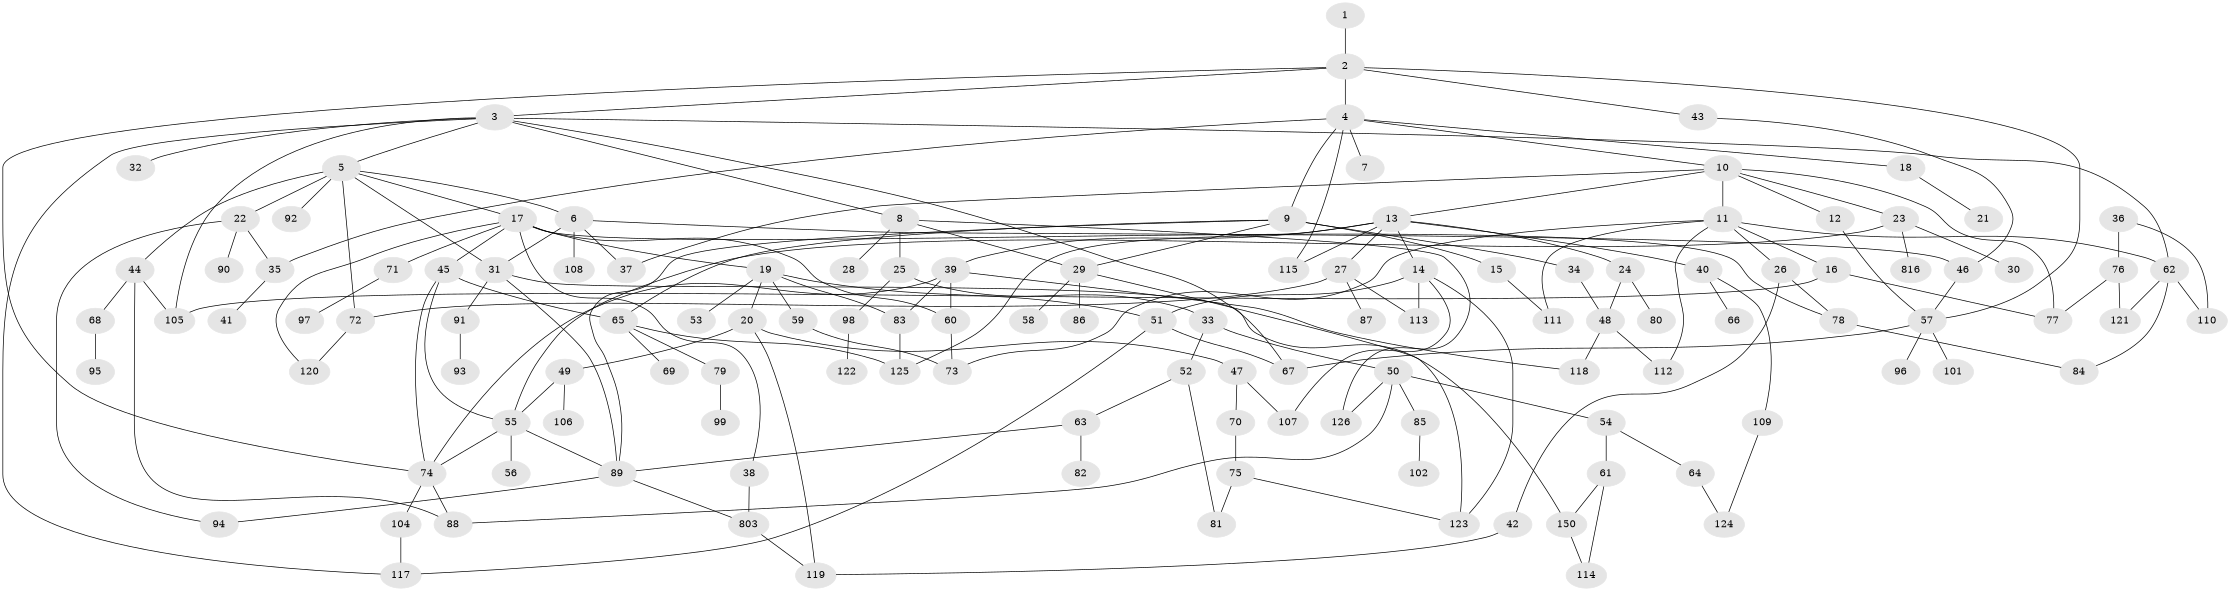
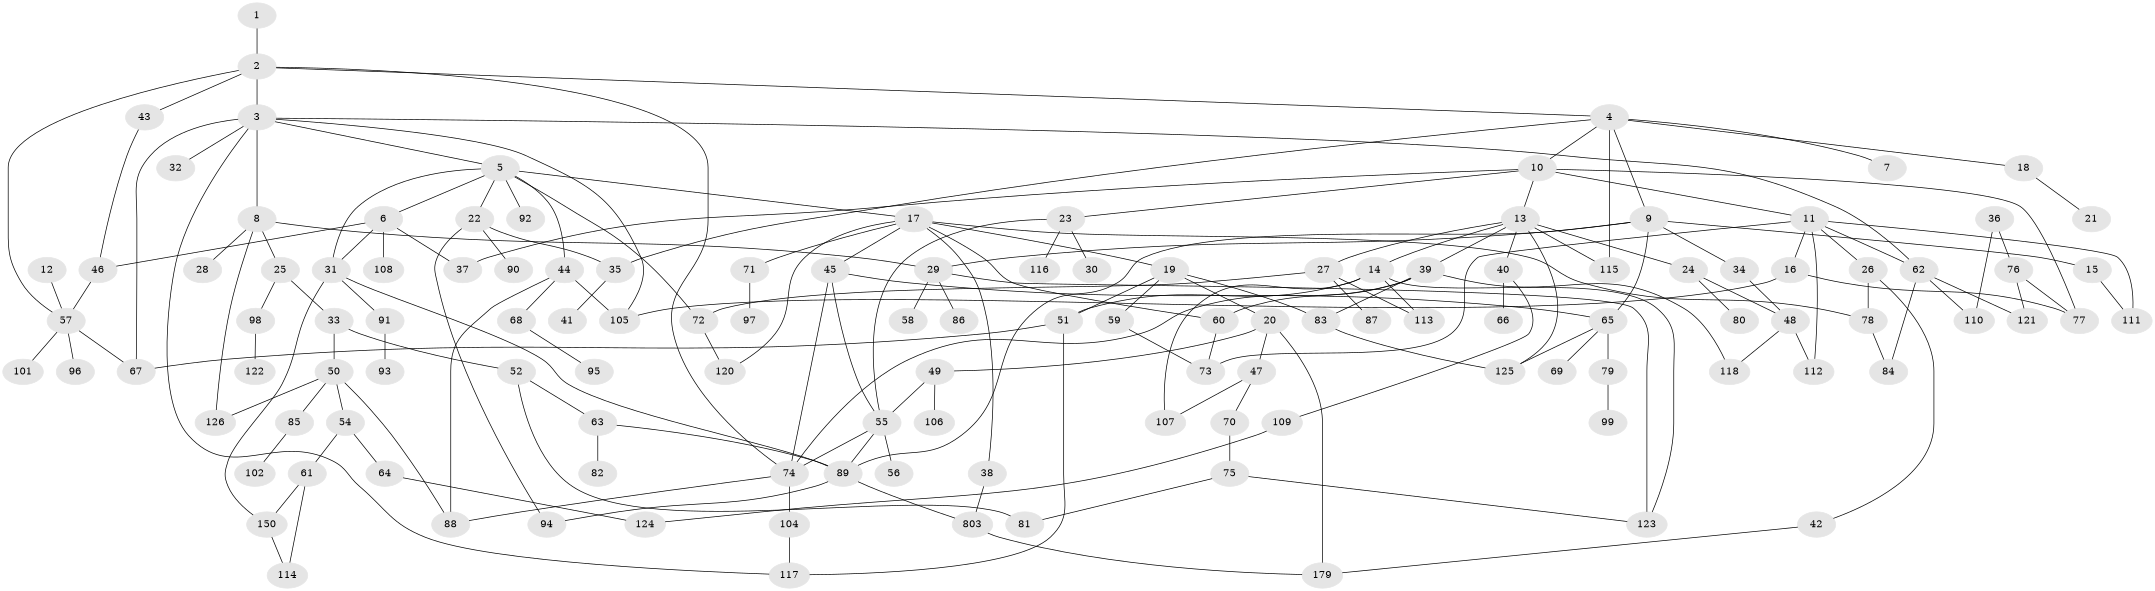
edge "10" -- "12": removed
node "816": label "816" -> "116"
node "53": removed
node "119": label "119" -> "179"
